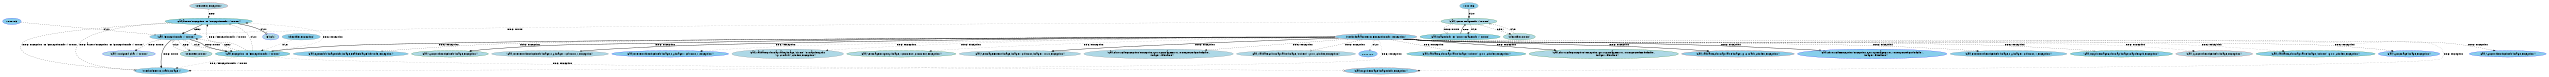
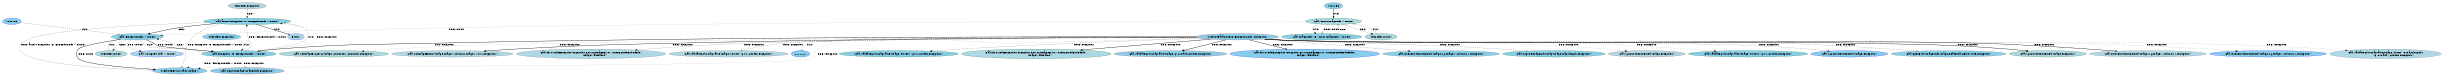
edge "(Call,image_info != (const ImageInfo *) NULL)" -> "(Call,(const ImageInfo *) NULL)": style bold -> dashed
edge "(MethodParameterIn,ExceptionInfo *exception)" -> "(Call,exception != (ExceptionInfo *) NULL)": label "DDG: exception" -> "AST: exception"
edge "(MethodParameterIn,ExceptionInfo *exception)" -> "(Call,AcquireImage(image_info,exception))": removed, label "DDG: exception"
node "(Call,SyncImage(image,exception))": removed
